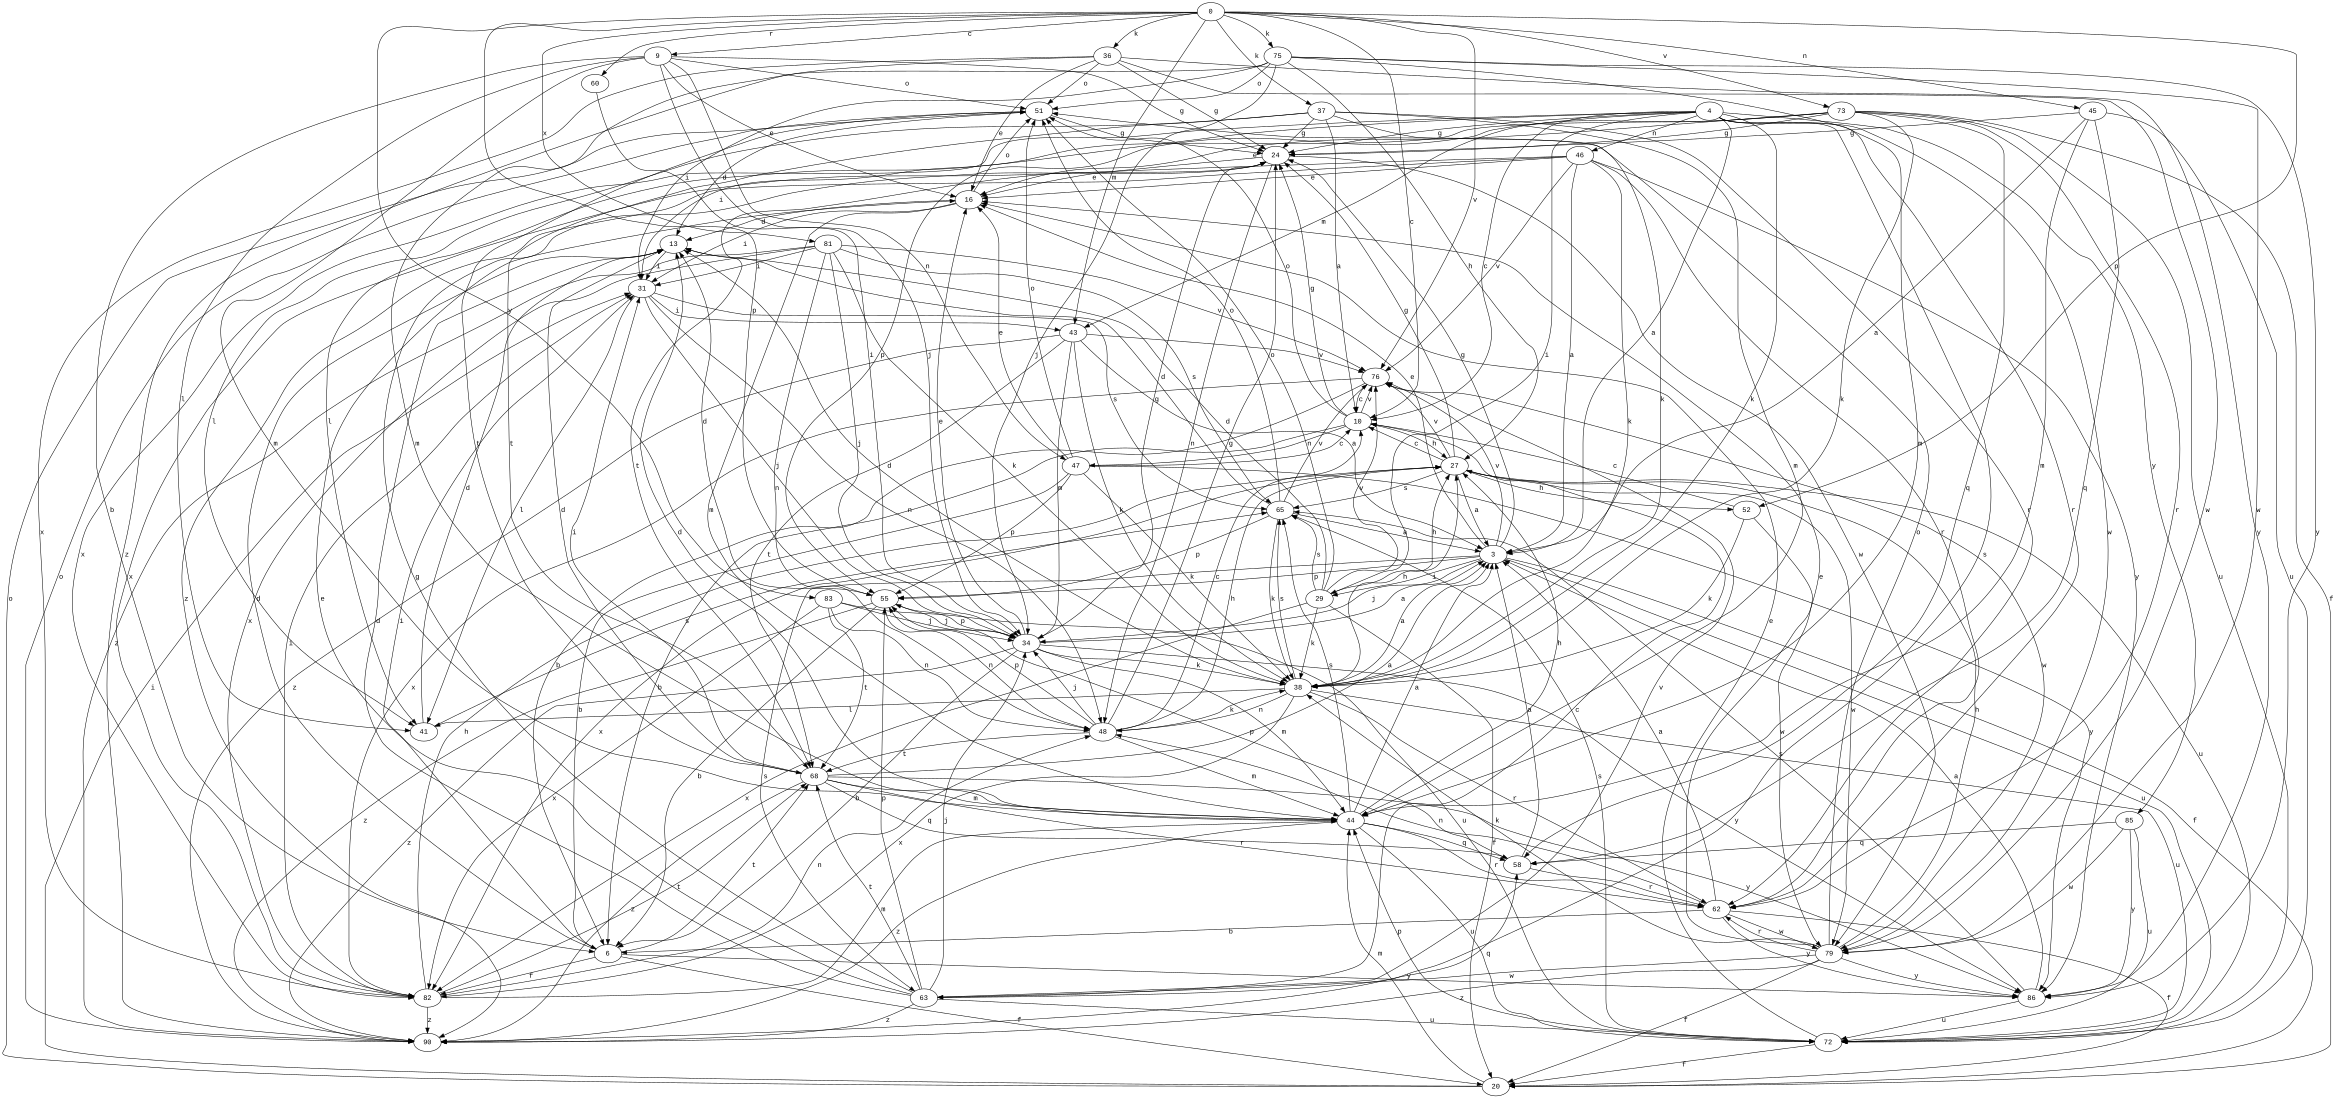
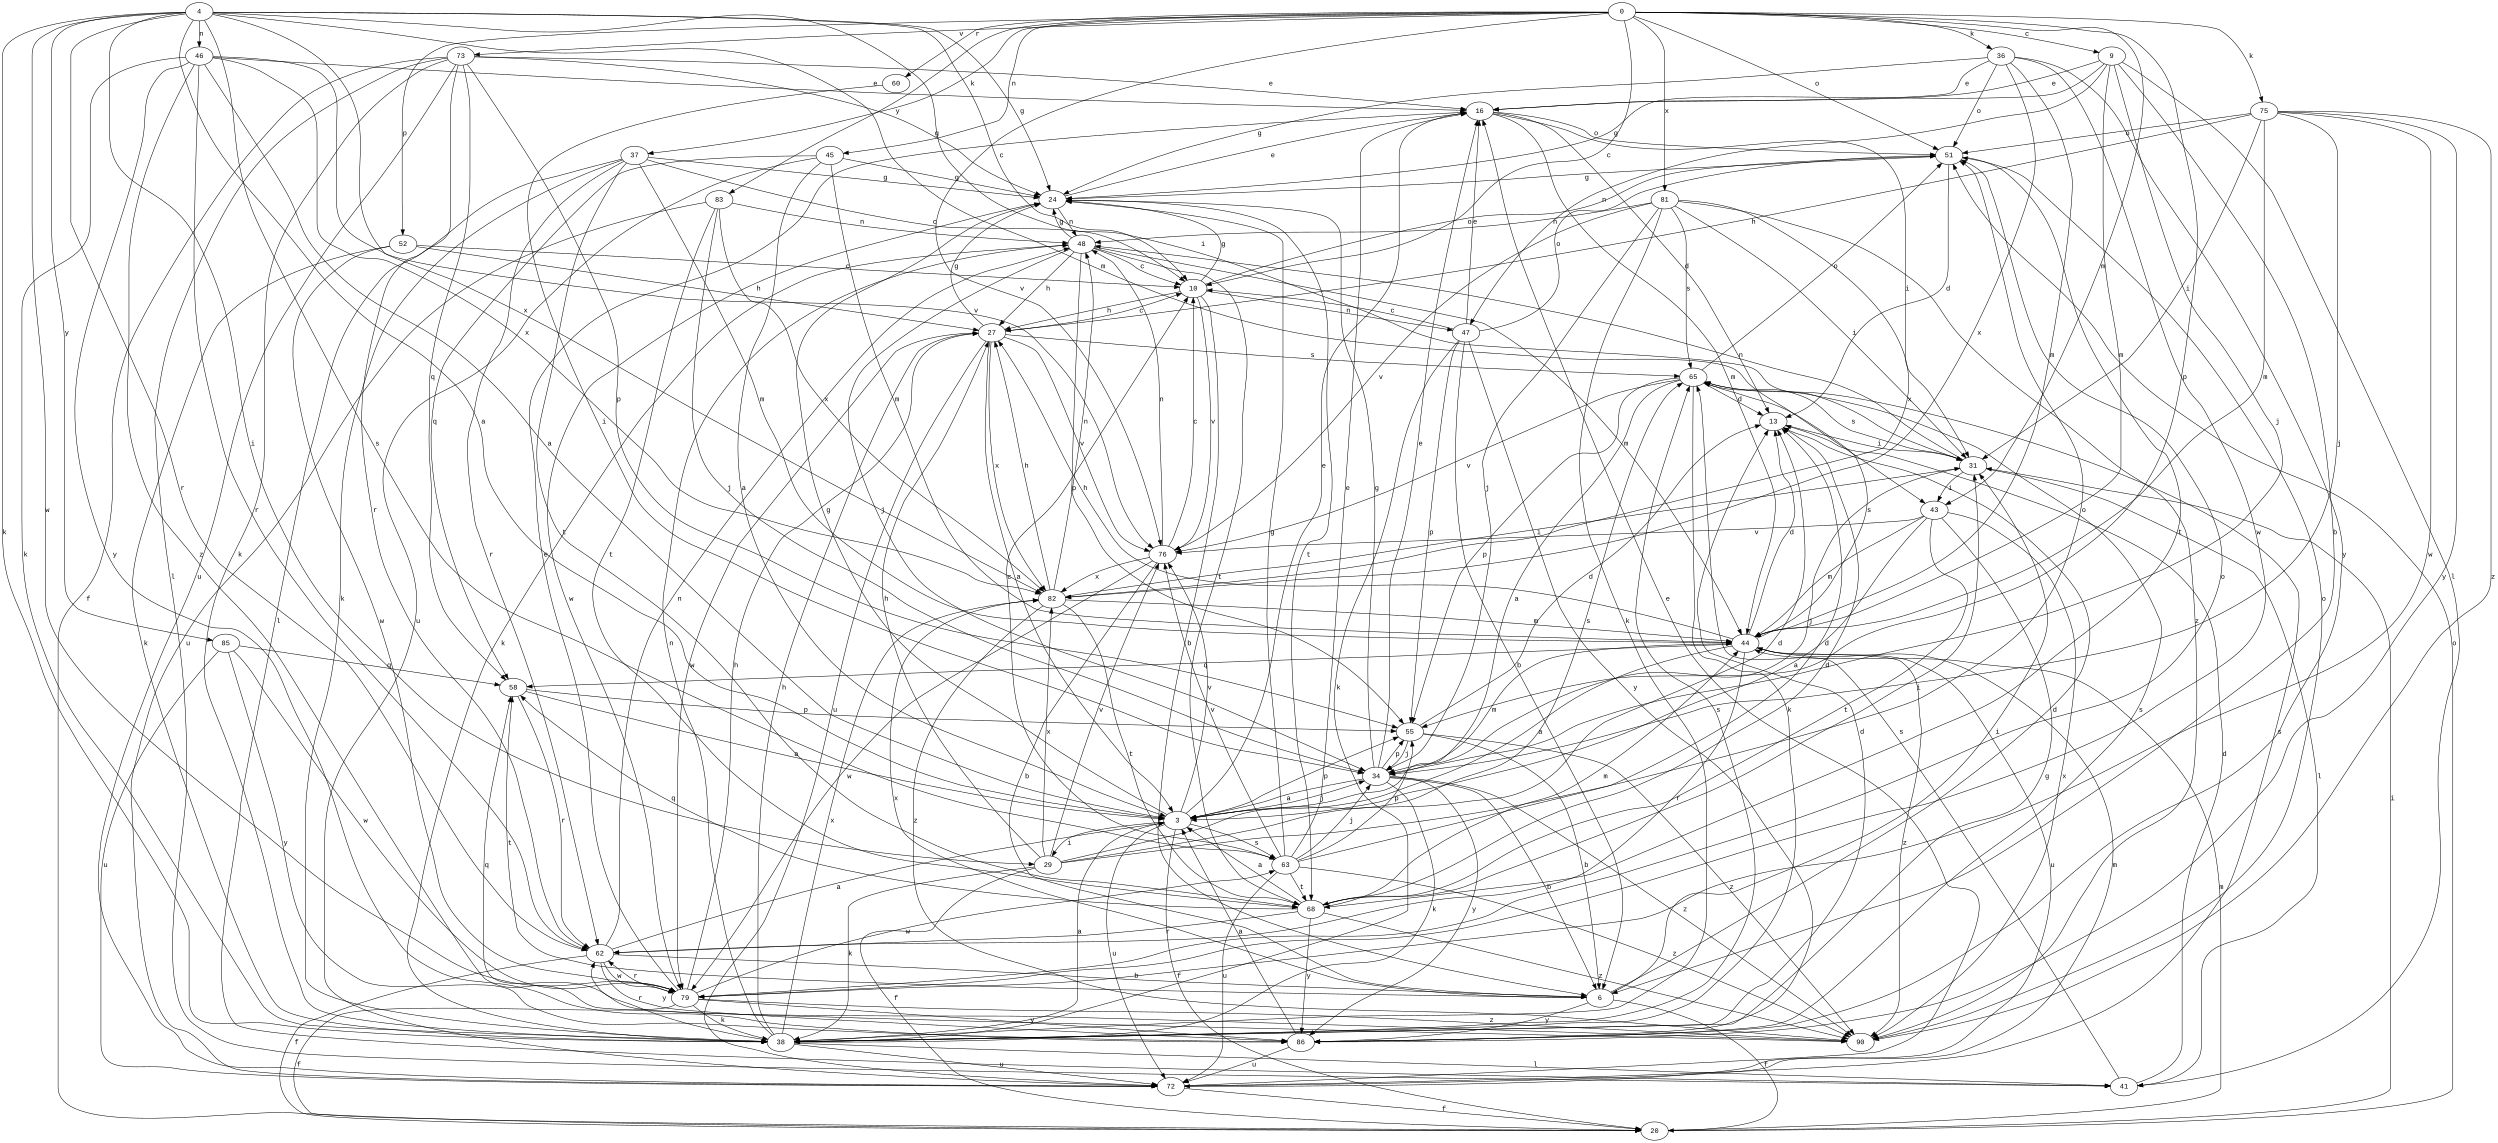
edge "9" -> "51": now "0" -> "51"
edge "37" -> "10": label "a" -> "c"
edge "27" -> "52": reversed
edge "43" -> "34": now "43" -> "44"
edge "43" -> "38": label "k" -> "g"
edge "55" -> "48": now "76" -> "48"
edge "43" -> "90": label "z" -> "x"
edge "6" -> "68": now "6" -> "58"
edge "72" -> "44": label "p" -> "m"
edge "6" -> "82": label "f" -> "x"
